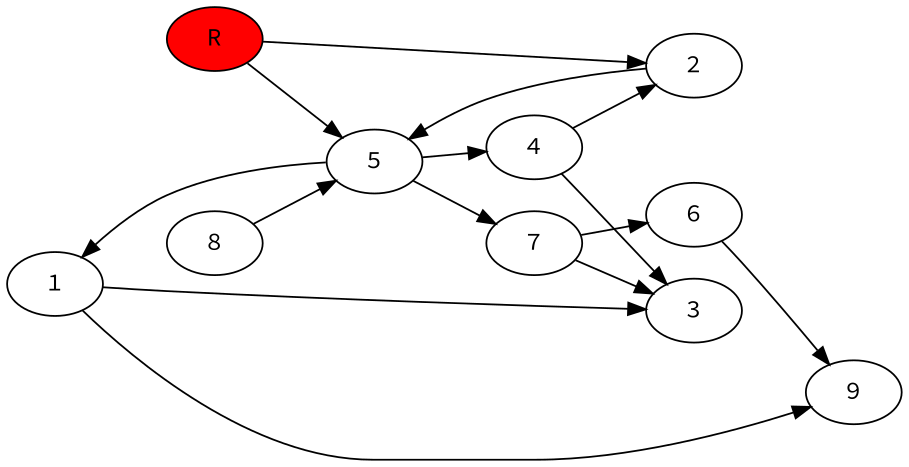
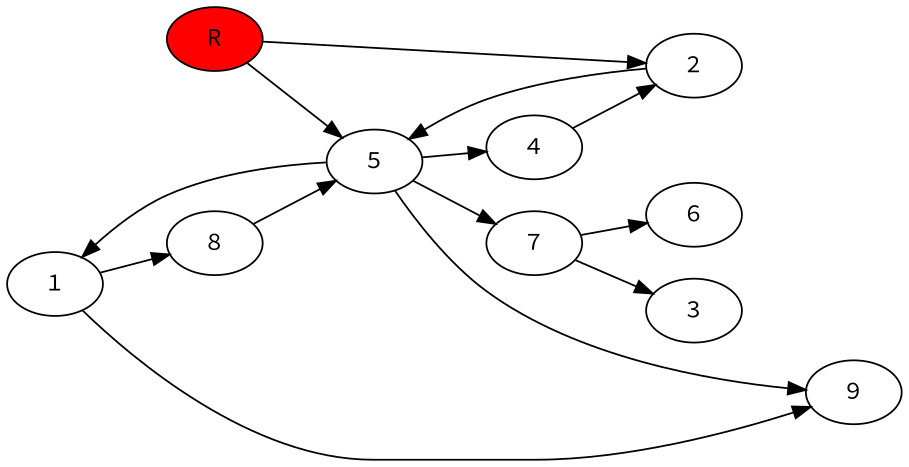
edge "4" -> "3": removed
edge "6" -> "9": now "5" -> "9"
edge "1" -> "3": now "1" -> "8"
